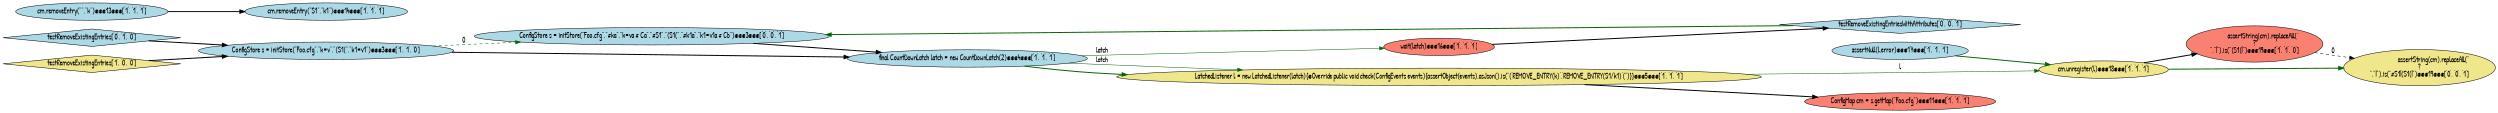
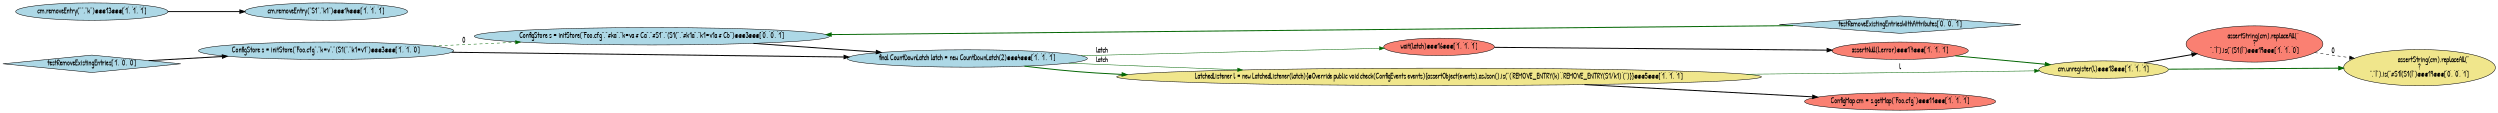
edge "wait(latch)@@@16@@@['1', '1', '1']" -> "testRemoveExistingEntriesWithAttributes['0', '0', '1']": now "wait(latch)@@@16@@@['1', '1', '1']" -> "assertNull(l.error)@@@17@@@['1', '1', '1']"
node "testRemoveExistingEntries['0', '1', '0']": removed
node "assertNull(l.error)@@@17@@@['1', '1', '1']": fillcolor lightblue -> salmon
node "testRemoveExistingEntries['1', '0', '0']": fillcolor khaki -> lightblue
